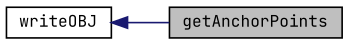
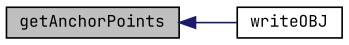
edge "getAnchorPoints" -> "writeOBJ": reversed
